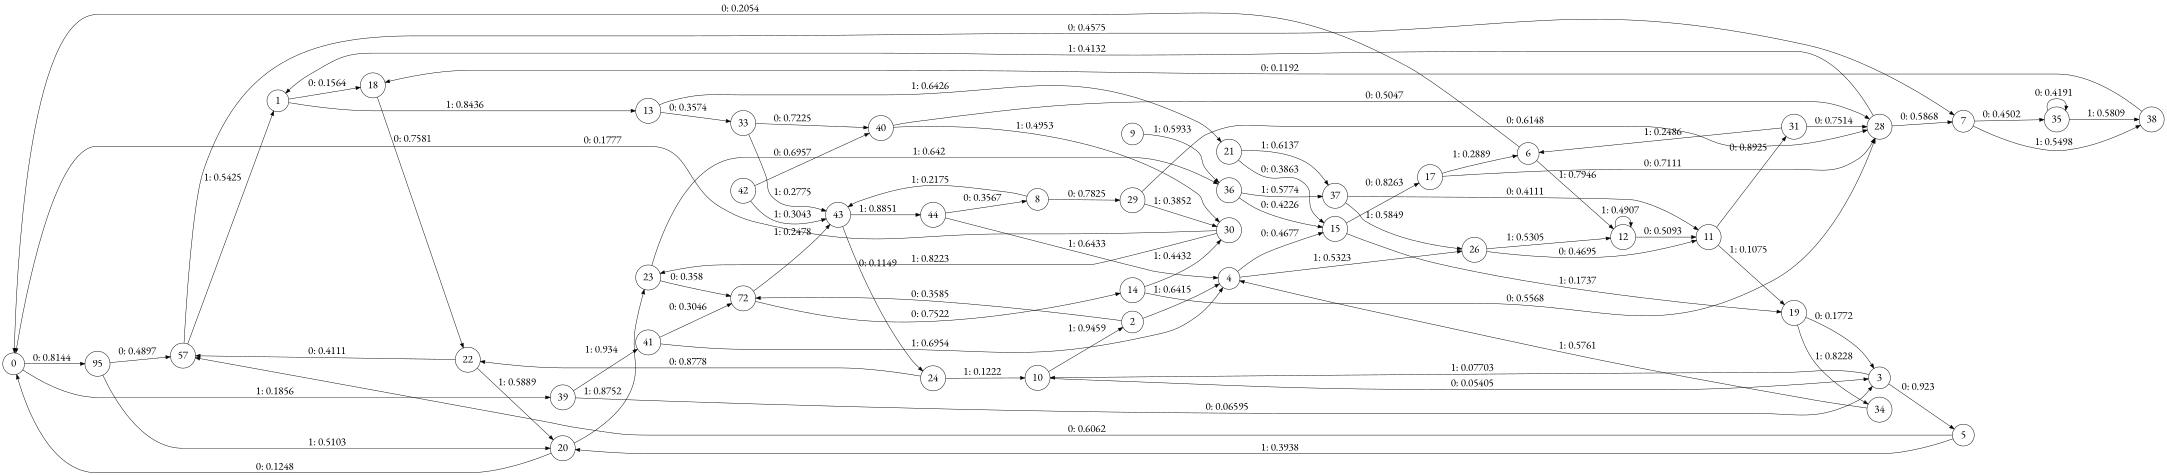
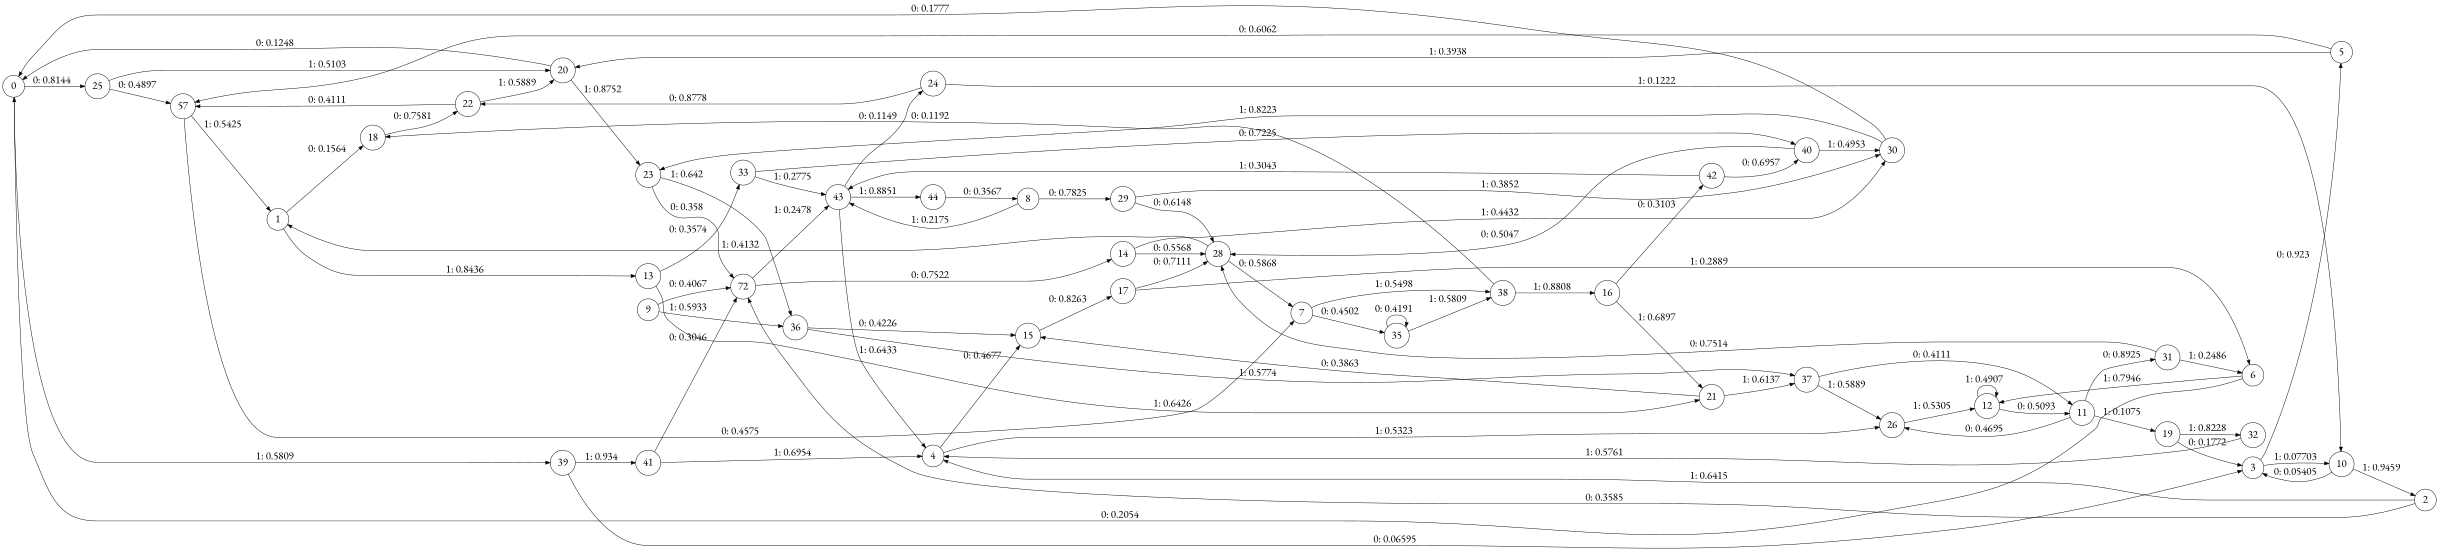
edge "37" -> "26": label "1: 0.5849   " -> "1: 0.5889   "
edge "44" -> "4": now "43" -> "4"
edge "26" -> "11": reversed
edge "15" -> "19": removed, label "1: 0.1737"
node "16": added
edge "9" -> "72": added, label "0: 0.4067"
node "95": label "95" -> "25"
edge "0" -> "39": label "1: 0.1856   " -> "1: 0.5809   "
node "34": label "34" -> "32"
